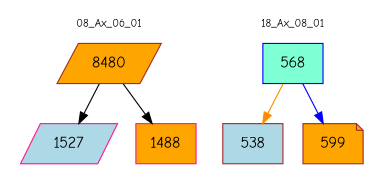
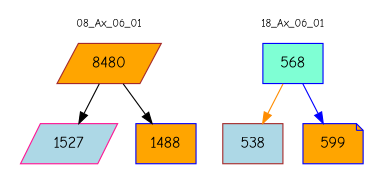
cluster "18_Ax_08_01": label "18_Ax_08_01" -> "18_Ax_06_01"
node "1488": color deeppink -> blue
node "599": color brown -> blue
